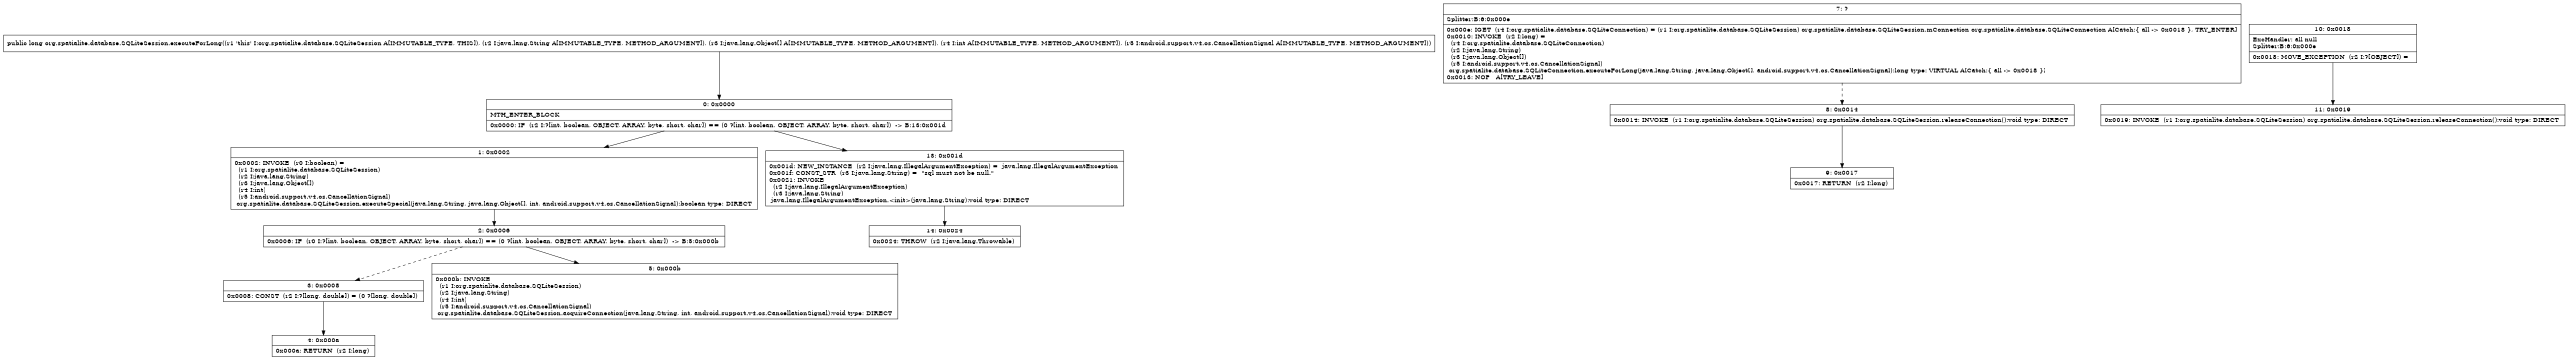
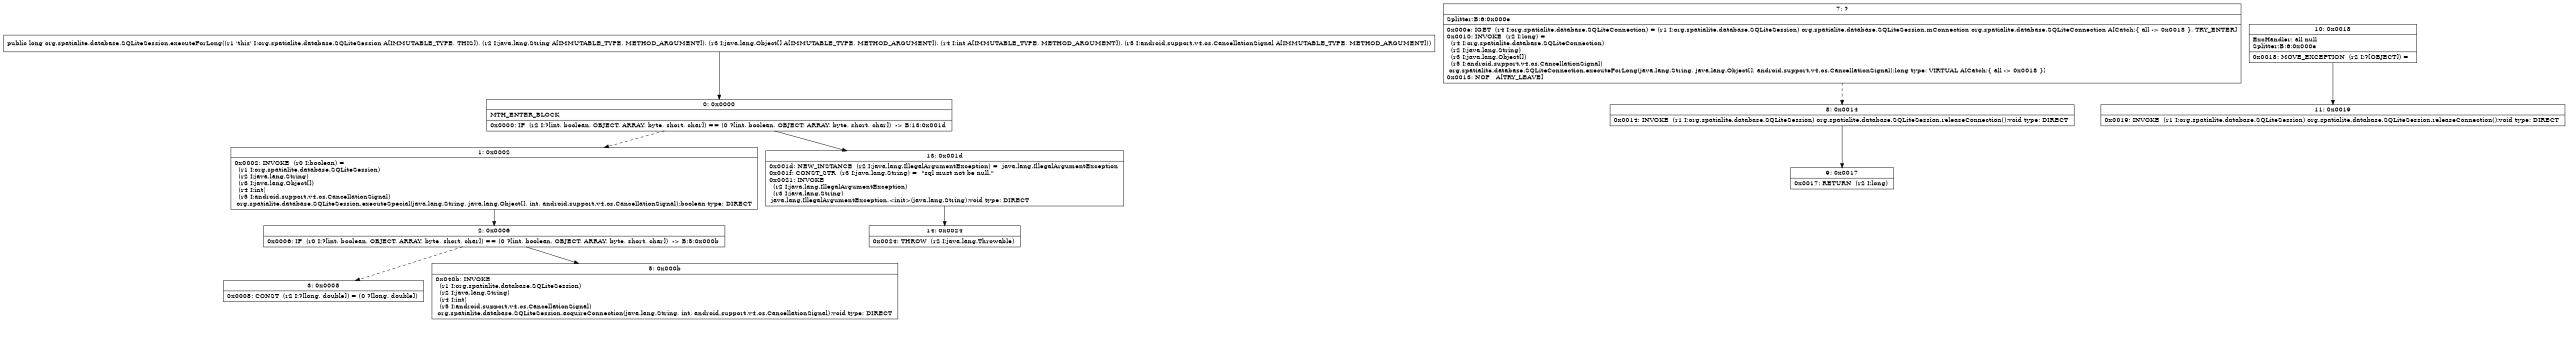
edge "0: 0x0000" -> "1: 0x0002": style solid -> dashed
node "5: 0x000b": text "0x000b: INVOKE" -> "0x040b: INVOKE"
node "4: 0x000a": removed
